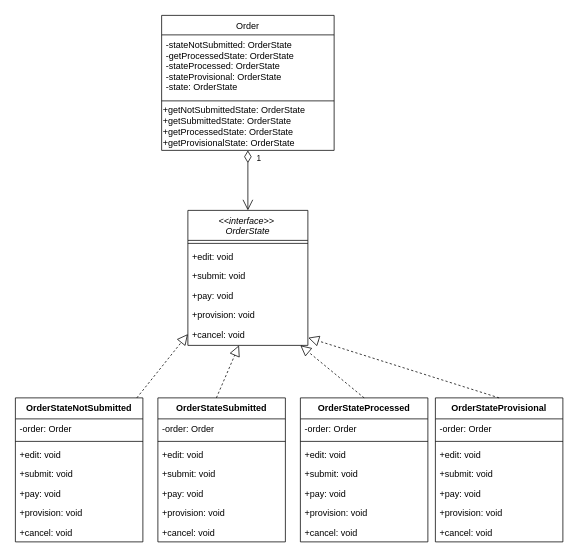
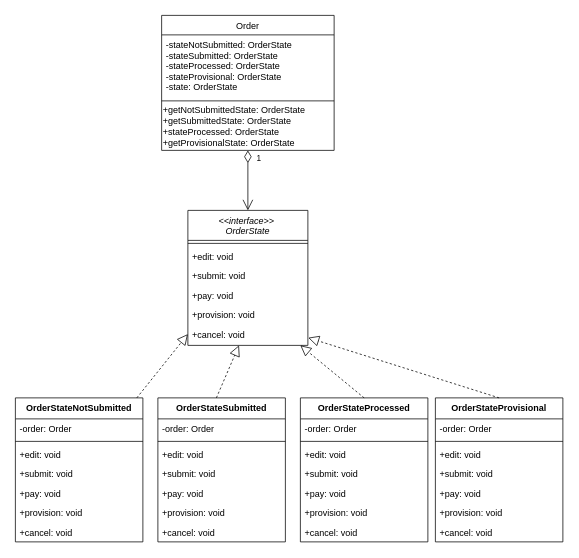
node "-stateNotSubmitted: OrderState -getProcessedState: OrderState -stateProcessed: OrderState -stateProvisional: OrderState -state: OrderState": label "-stateNotSubmitted: OrderState -getProcessedState: OrderState -stateProcessed: OrderState -stateProvisional: OrderState -state: OrderState" -> "-stateNotSubmitted: OrderState -stateSubmitted: OrderState -stateProcessed: OrderState -stateProvisional: OrderState -state: OrderState"
node "+getNotSubmittedState: OrderState +getSubmittedState: OrderState +getProcessedState: OrderState +getProvisionalState: OrderState": label "+getNotSubmittedState: OrderState +getSubmittedState: OrderState +getProcessedState: OrderState +getProvisionalState: OrderState" -> "+getNotSubmittedState: OrderState +getSubmittedState: OrderState +stateProcessed: OrderState +getProvisionalState: OrderState"
